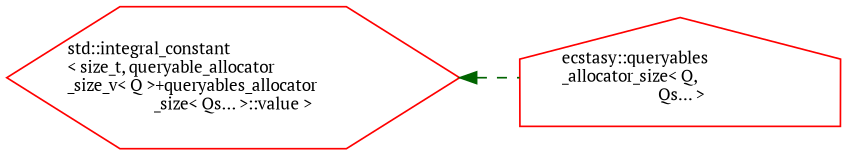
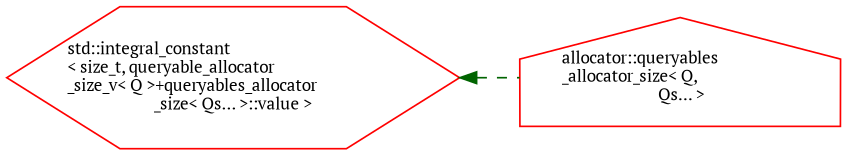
node "ecstasy::queryables _allocator_size< Q, Qs... >": label "ecstasy::queryables _allocator_size< Q, Qs... >" -> "allocator::queryables _allocator_size< Q, Qs... >"
